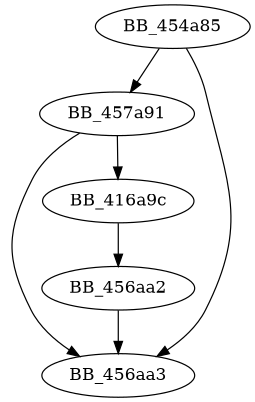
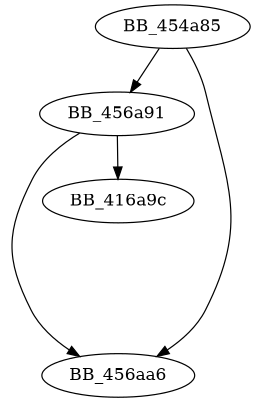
node "BB_457a91": label "BB_457a91" -> "BB_456a91"
node "BB_456aa2": removed
node "BB_456aa3": label "BB_456aa3" -> "BB_456aa6"
